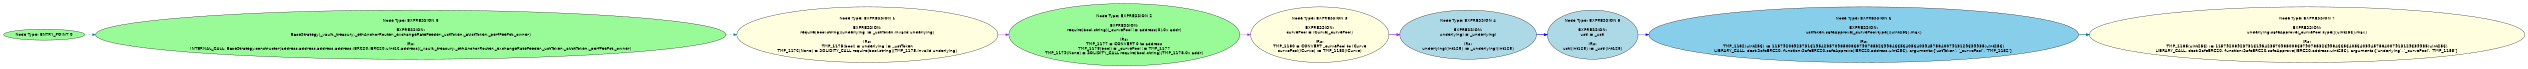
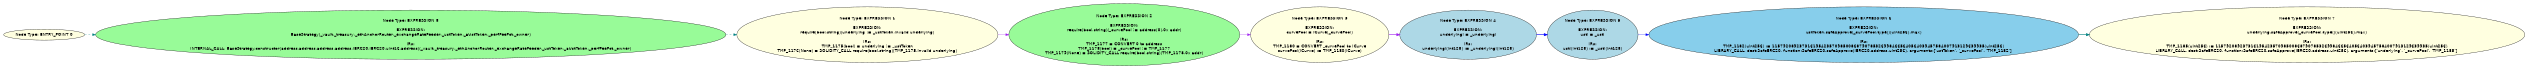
node "Node Type: ENTRY_POINT 0": fillcolor palegreen -> lightyellow
